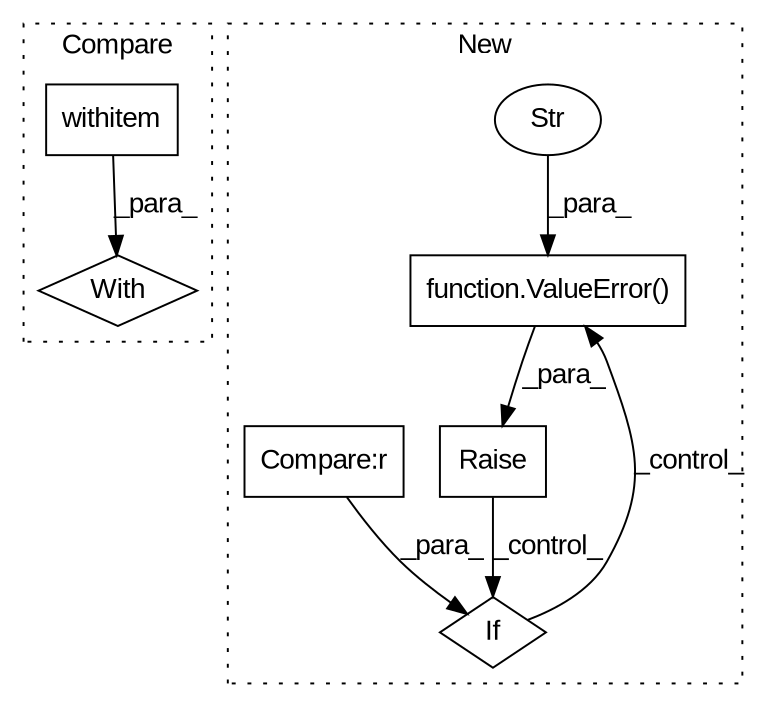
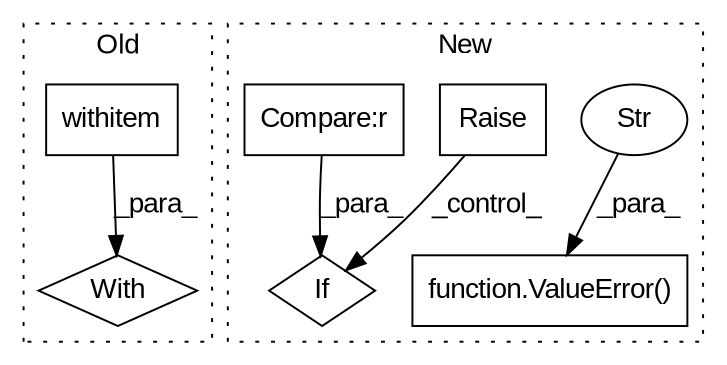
cluster "Compare": label "Compare" -> "Old"
edge "function.ValueError()" -> "Raise": removed, label "_para_"
edge "If" -> "function.ValueError()": removed, label "_control_"
